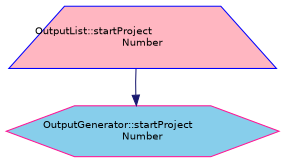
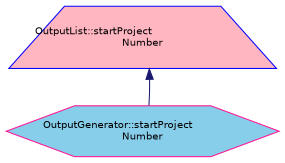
edge "OutputList::startProject Number" -> "OutputGenerator::startProject Number": reversed
